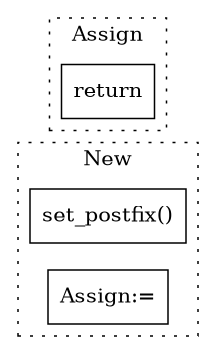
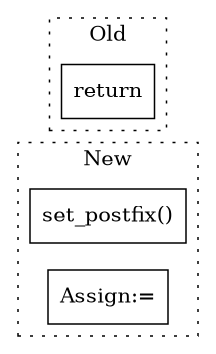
cluster "Assign": label "Assign" -> "Old"
